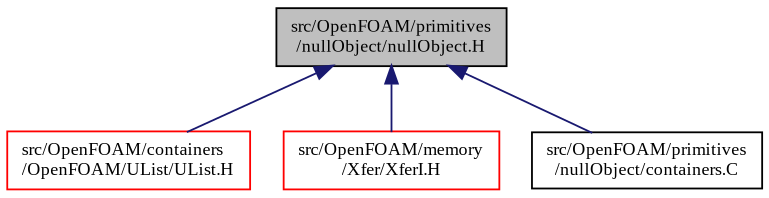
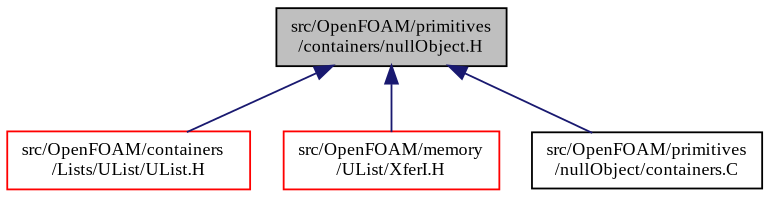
node "src/OpenFOAM/primitives /nullObject/nullObject.H": label "src/OpenFOAM/primitives /nullObject/nullObject.H" -> "src/OpenFOAM/primitives /containers/nullObject.H"
node "src/OpenFOAM/containers /OpenFOAM/UList/UList.H": label "src/OpenFOAM/containers /OpenFOAM/UList/UList.H" -> "src/OpenFOAM/containers /Lists/UList/UList.H"
node "src/OpenFOAM/memory /Xfer/XferI.H": label "src/OpenFOAM/memory /Xfer/XferI.H" -> "src/OpenFOAM/memory /UList/XferI.H"
